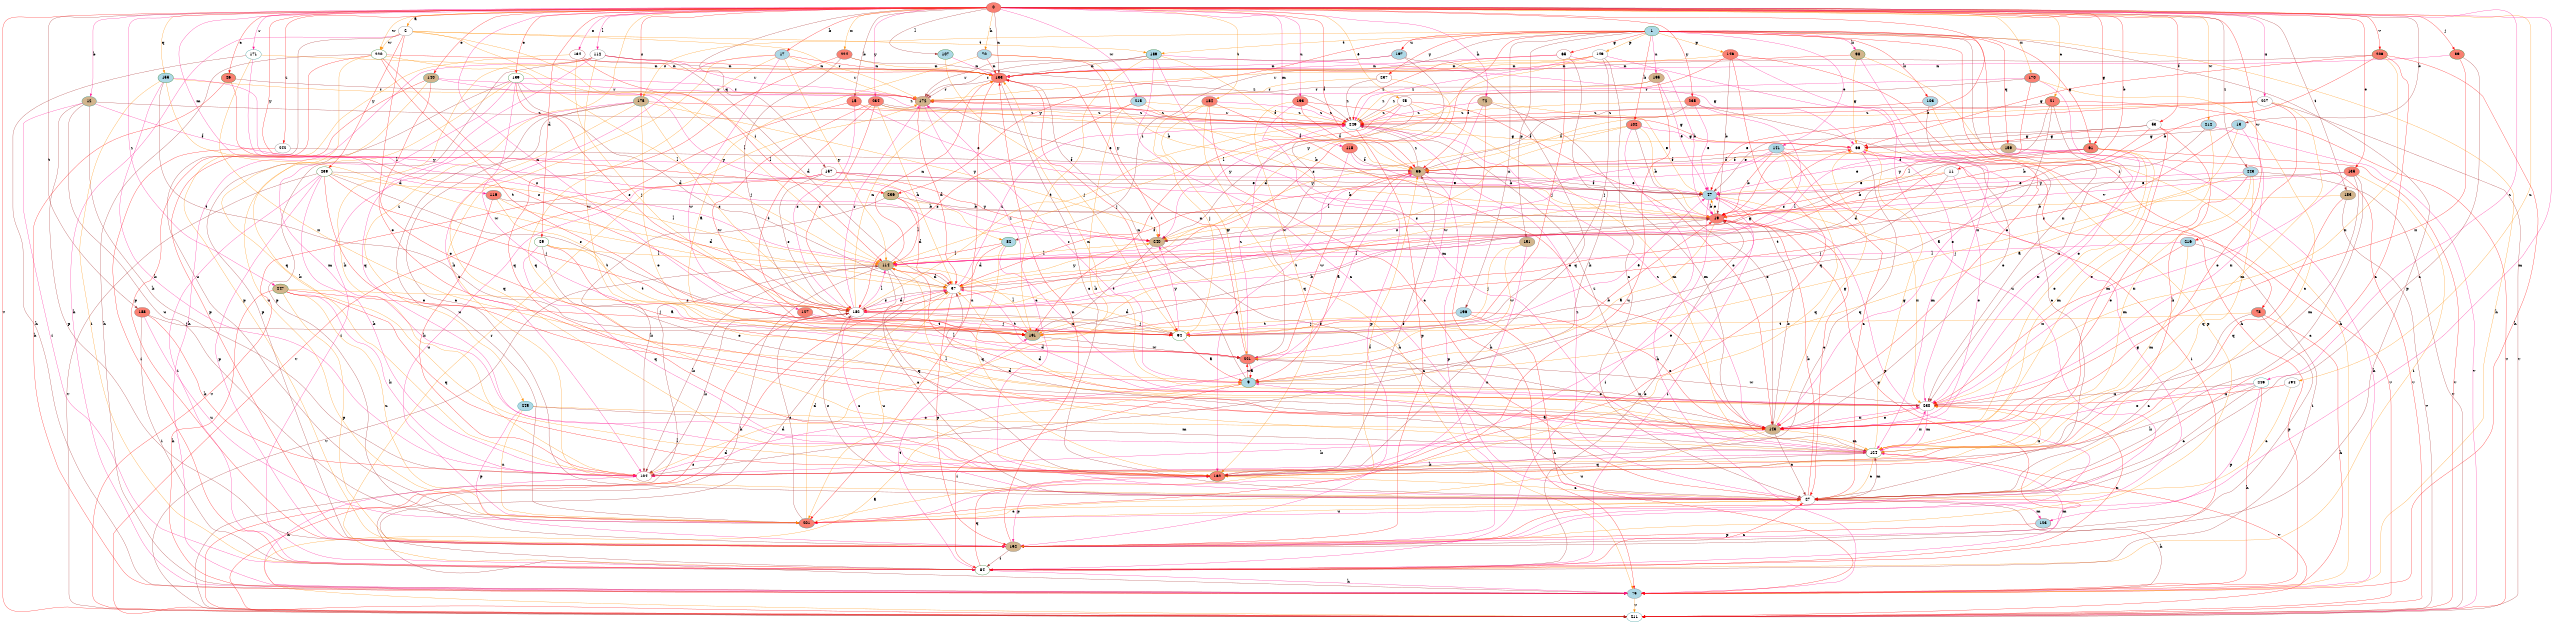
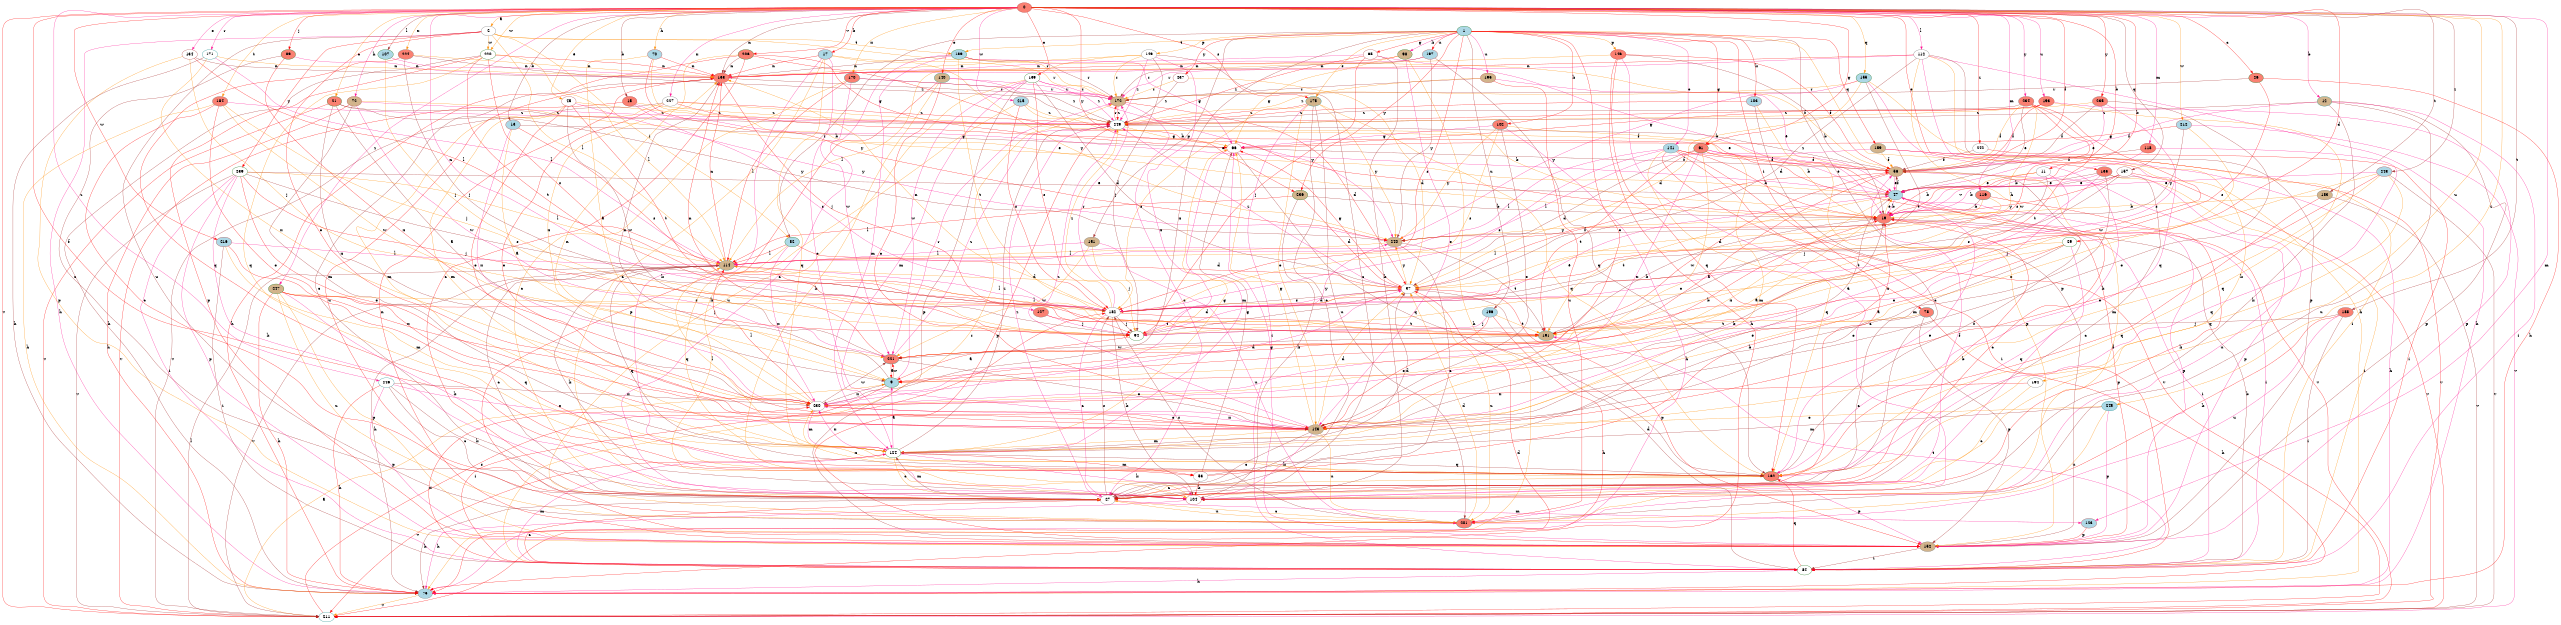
edge "17" -> "114": now "17" -> "240"
edge "53" -> "124": reversed
